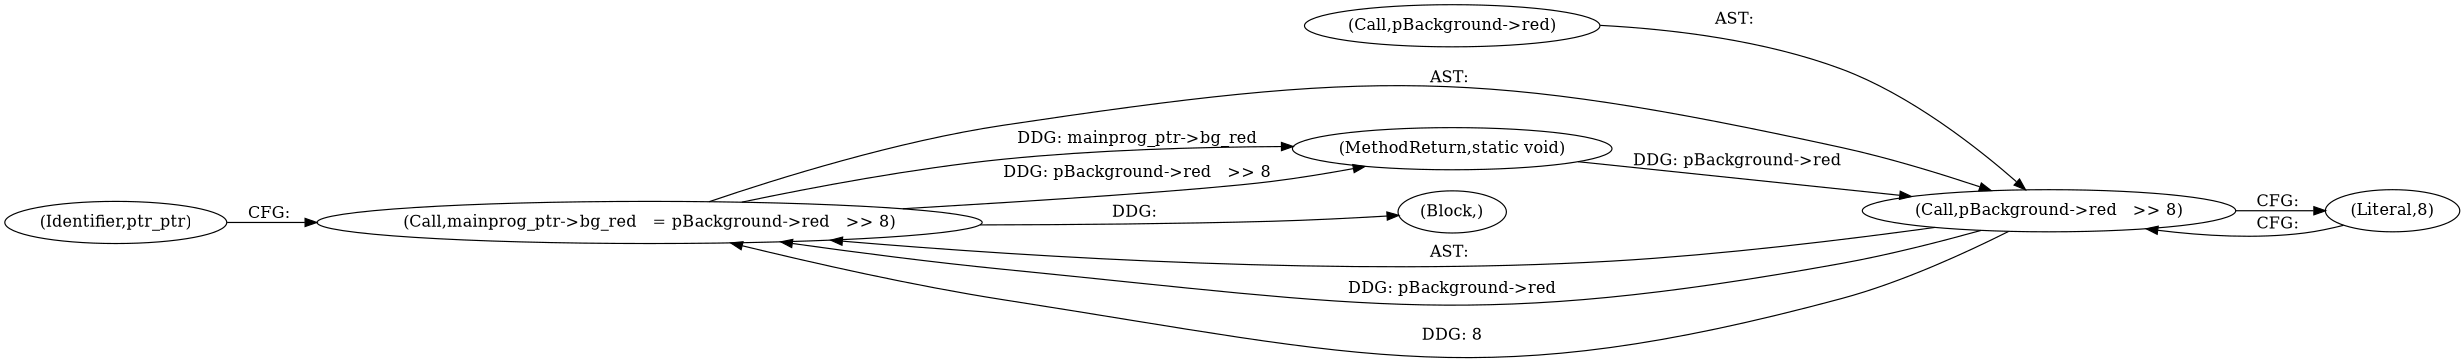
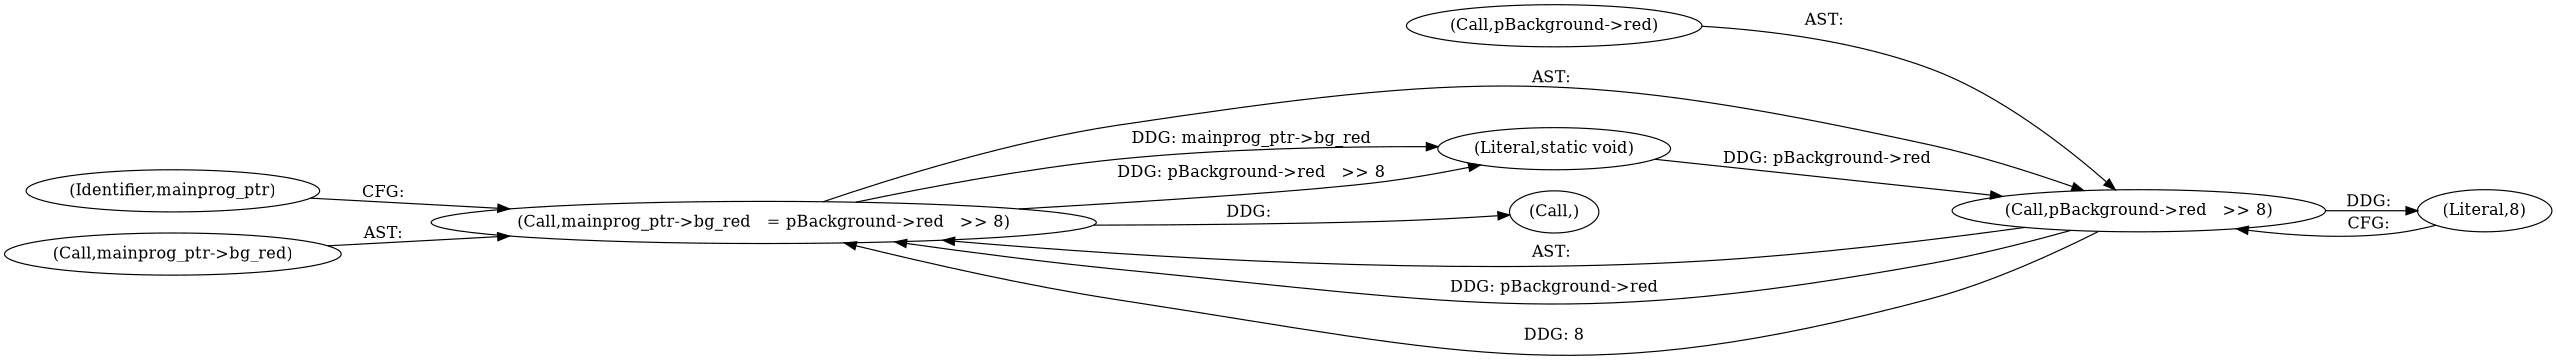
node "(MethodReturn,static void)": label "(MethodReturn,static void)" -> "(Literal,static void)"
edge "(Call,pBackground->red   >> 8)" -> "(Literal,8)": label "CFG: " -> "DDG: "
node "(Block,)": label "(Block,)" -> "(Call,)"
node "(Identifier,ptr_ptr)": label "(Identifier,ptr_ptr)" -> "(Identifier,mainprog_ptr)"
node "(Call,mainprog_ptr->bg_red)": added
